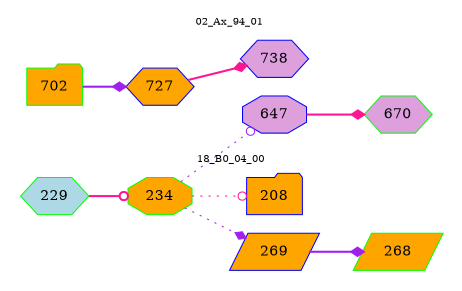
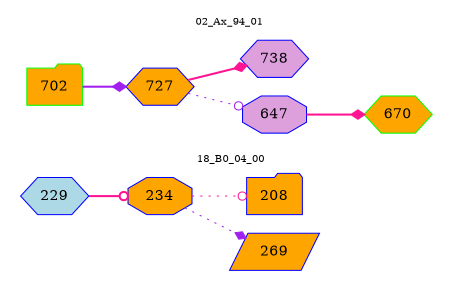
node "670": fillcolor plum -> orange
edge "234" -> "647": now "727" -> "647"
node "229": color green -> blue
node "234": color green -> blue
node "268": removed
